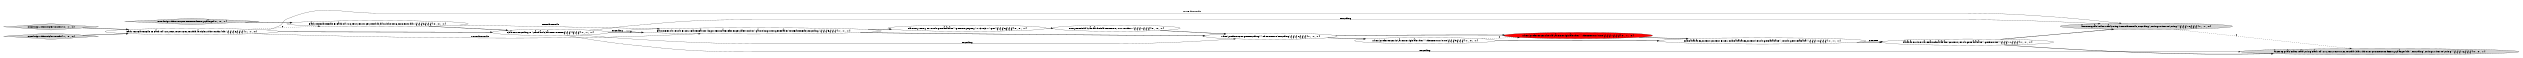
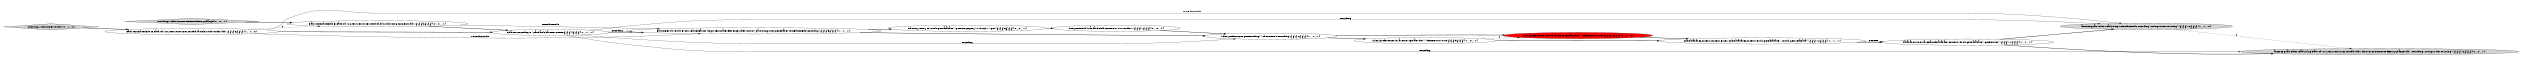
node "roundtripWithArticleMonths['1', '0', '0']": removed
